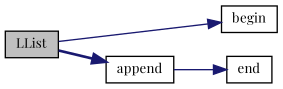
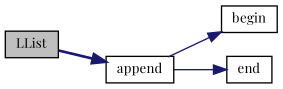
edge "LList" -> "begin": now "append" -> "begin"
